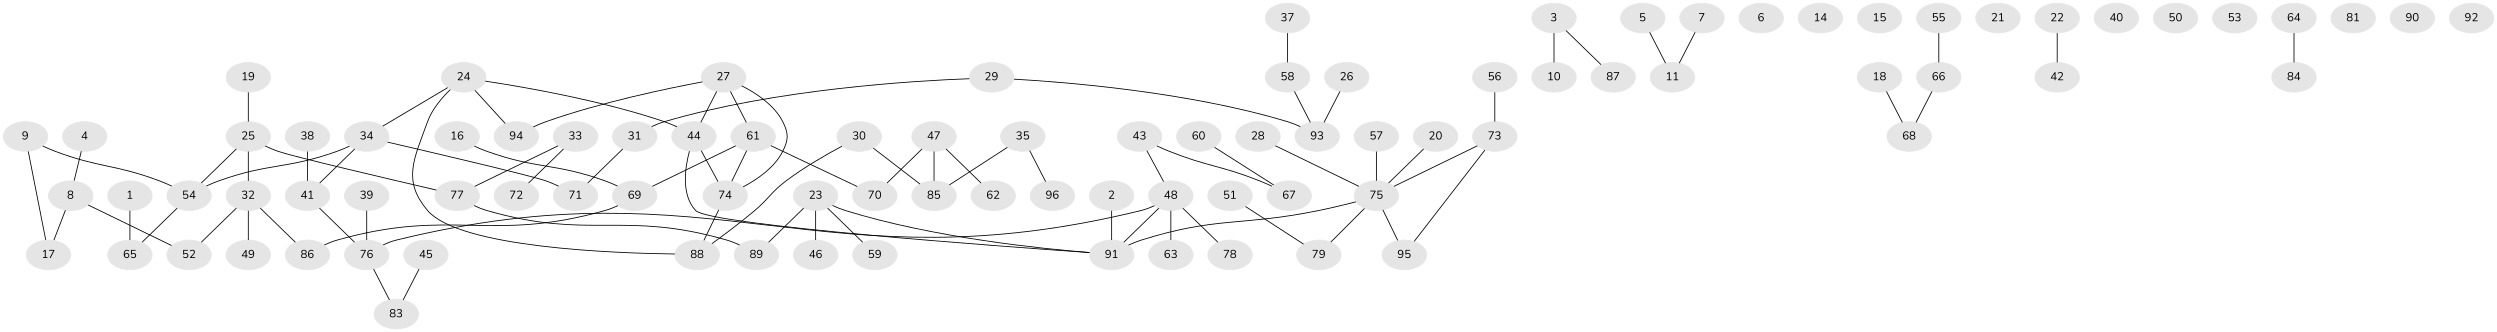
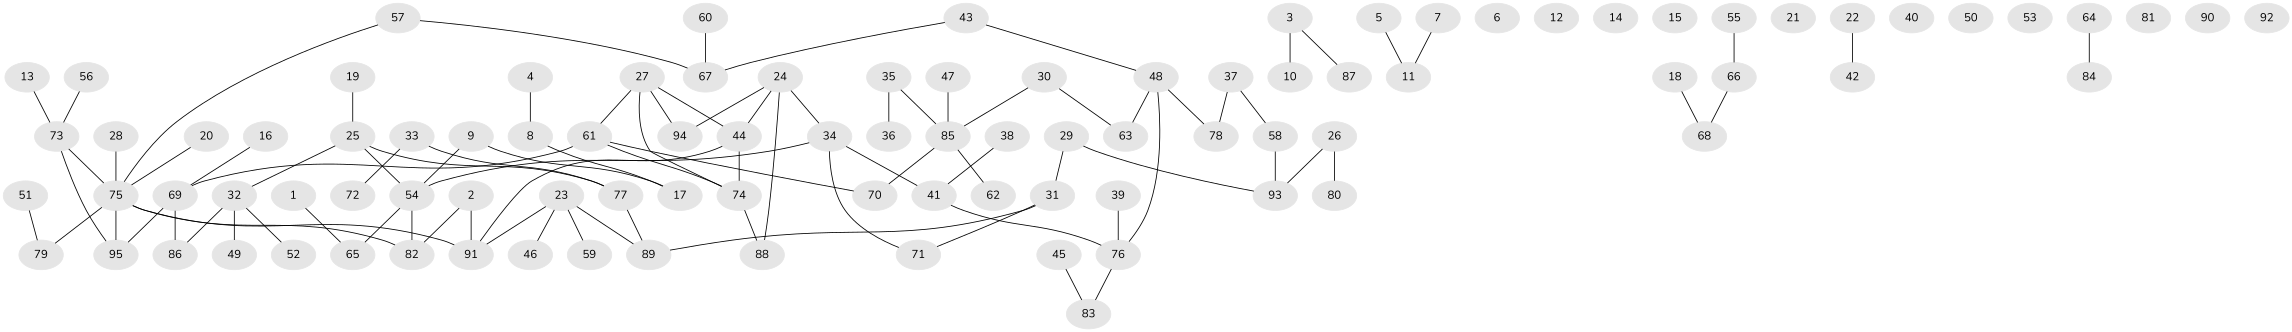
node "12": added
edge "57" -- "67": added
node "13": added
edge "37" -- "78": added
edge "47" -- "70": now "85" -- "70"
edge "47" -- "62": now "85" -- "62"
edge "30" -- "88": now "30" -- "63"
node "96": label "96" -> "36"
node "80": added
edge "8" -- "52": removed
edge "69" -- "95": added
edge "48" -- "91": removed
edge "31" -- "89": added
node "82": added
